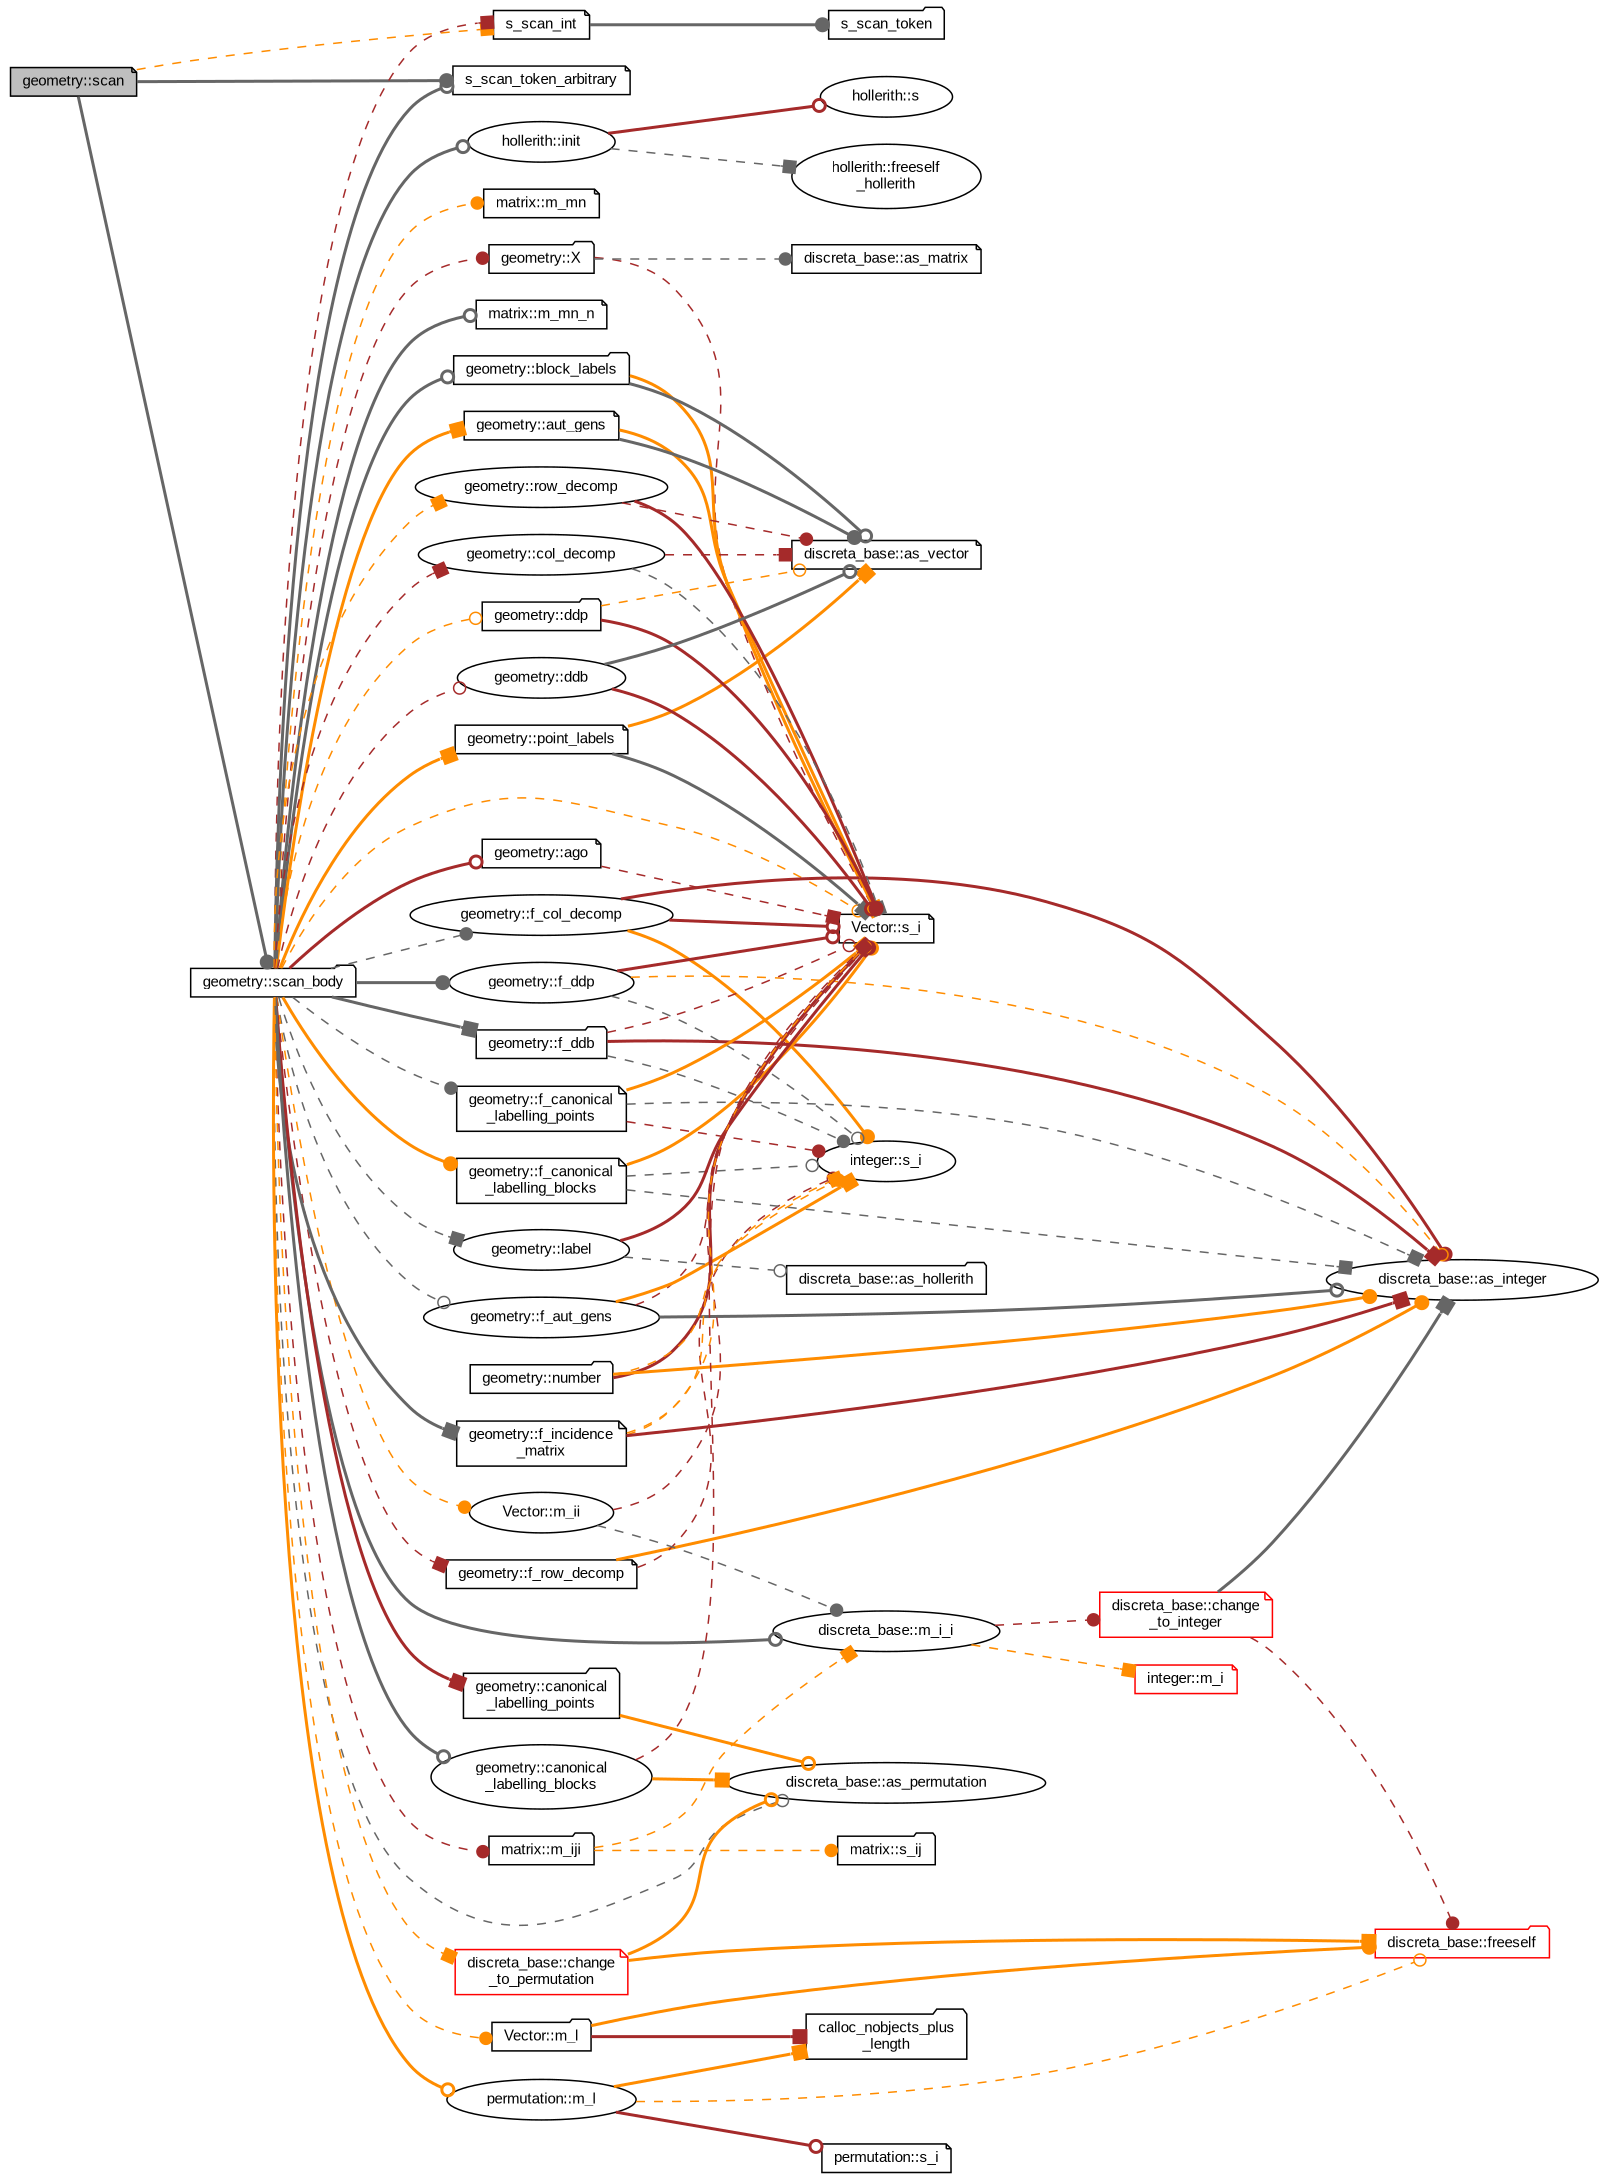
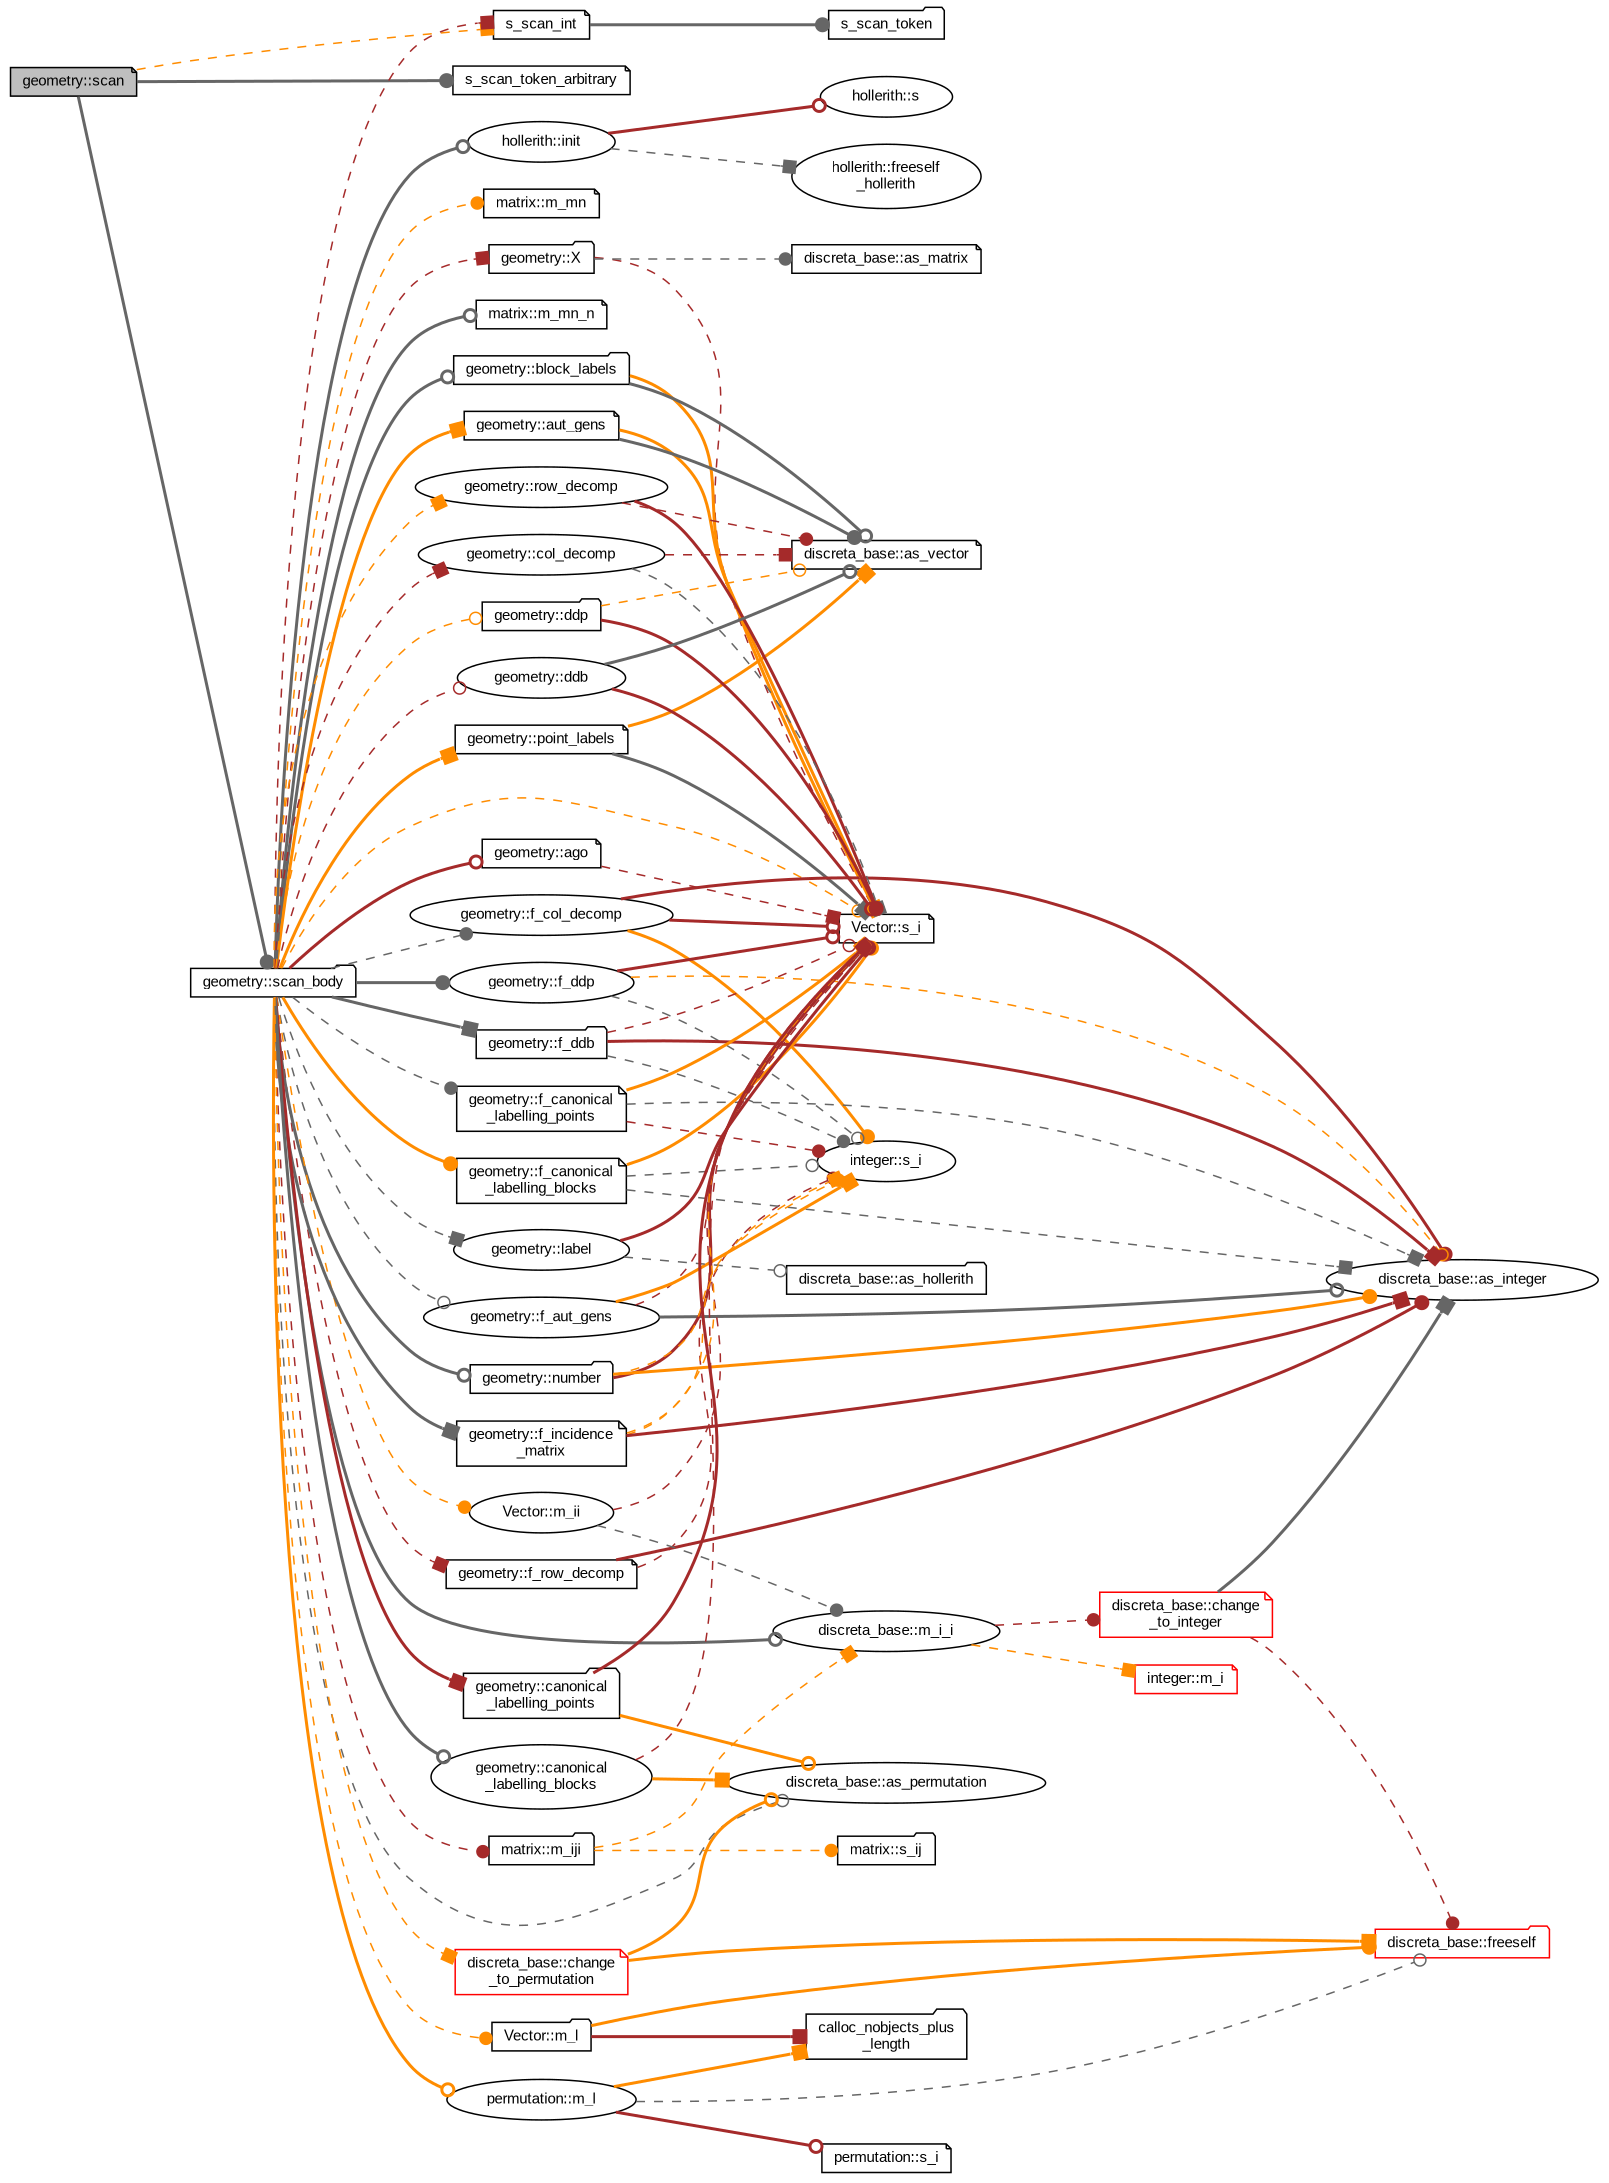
edge "geometry::scan_body" -> "s_scan_token_arbitrary": now "geometry::scan_body" -> "geometry::number"
edge "geometry::scan_body" -> "geometry::X": arrowhead dot -> box
edge "geometry::canonical _labelling_points" -> "Vector::s_i": added
edge "geometry::f_row_decomp" -> "discreta_base::as_integer": color darkorange -> brown
edge "permutation::m_l" -> "discreta_base::freeself": color darkorange -> gray40
